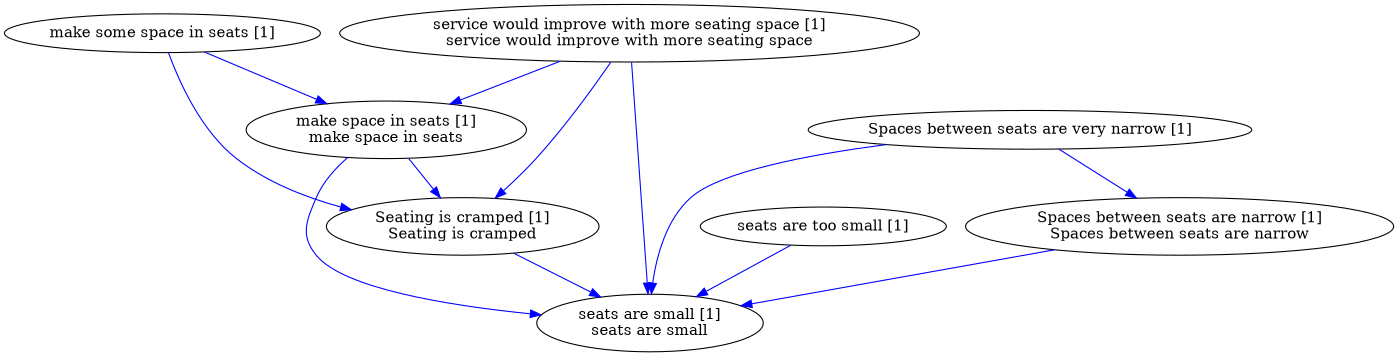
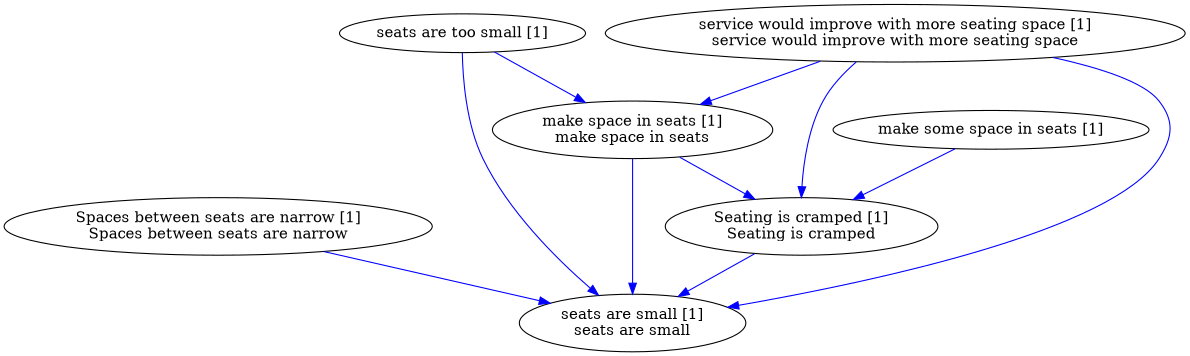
edge "make some space in seats [1]" -> "make space in seats [1] make space in seats": now "seats are too small [1]" -> "make space in seats [1] make space in seats"
node "Spaces between seats are very narrow [1]": removed
